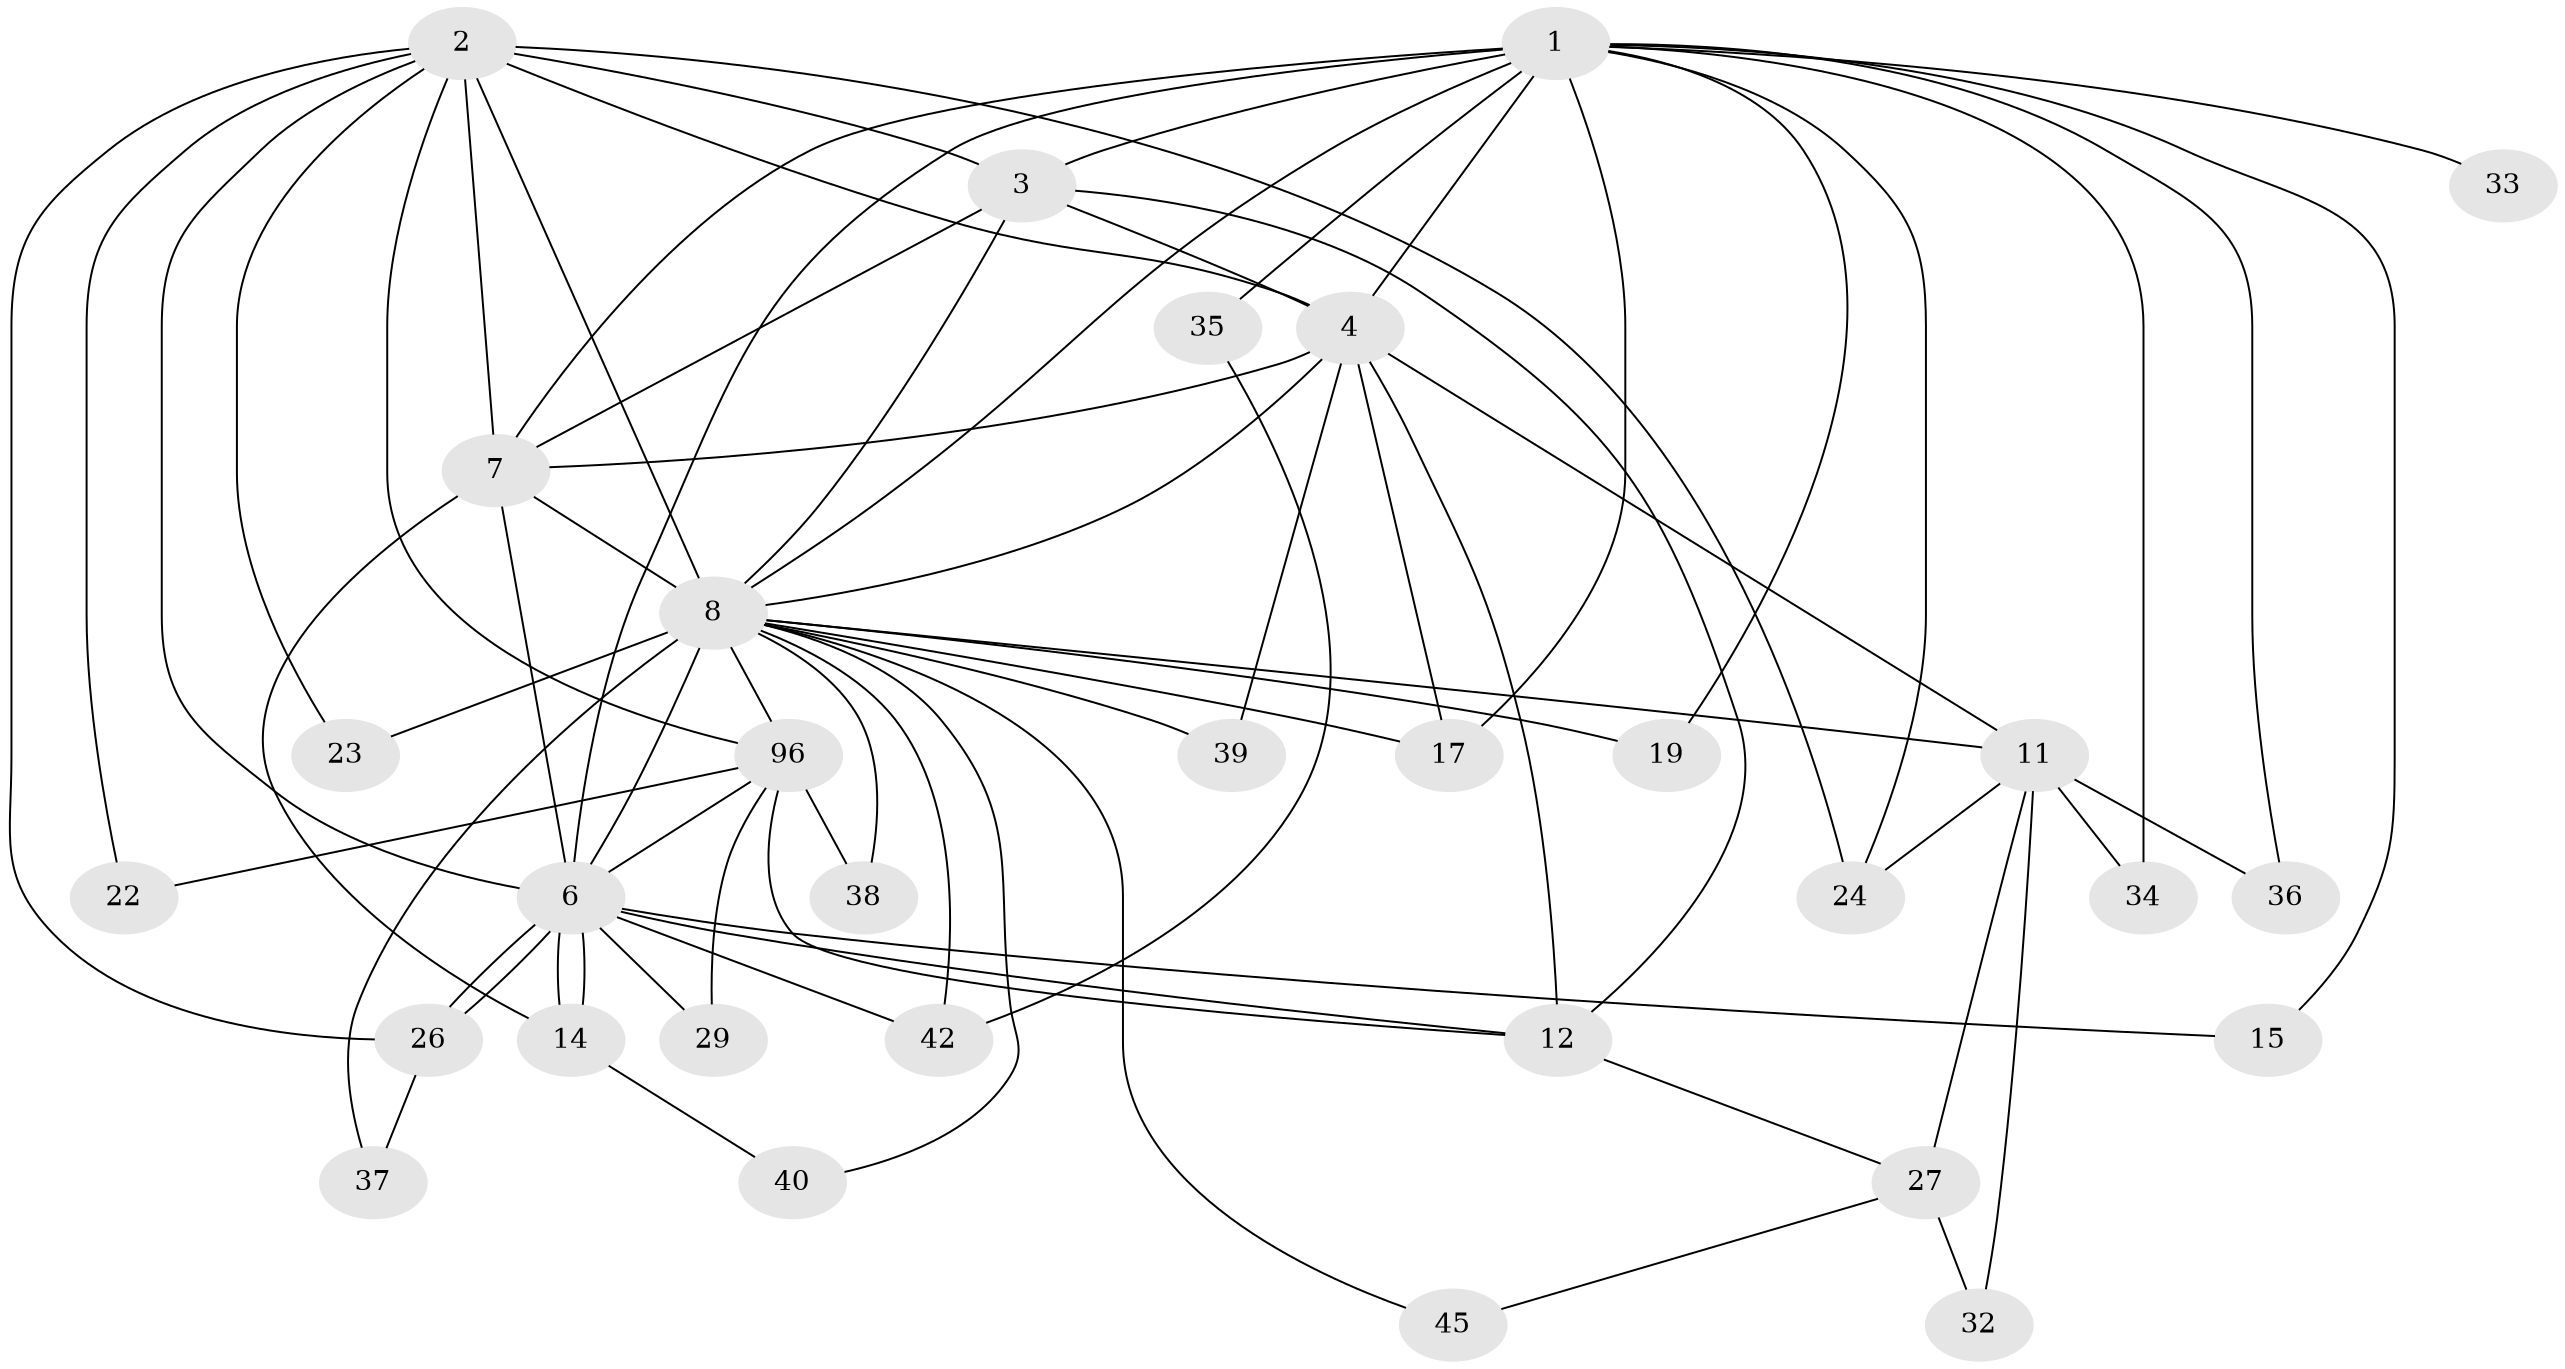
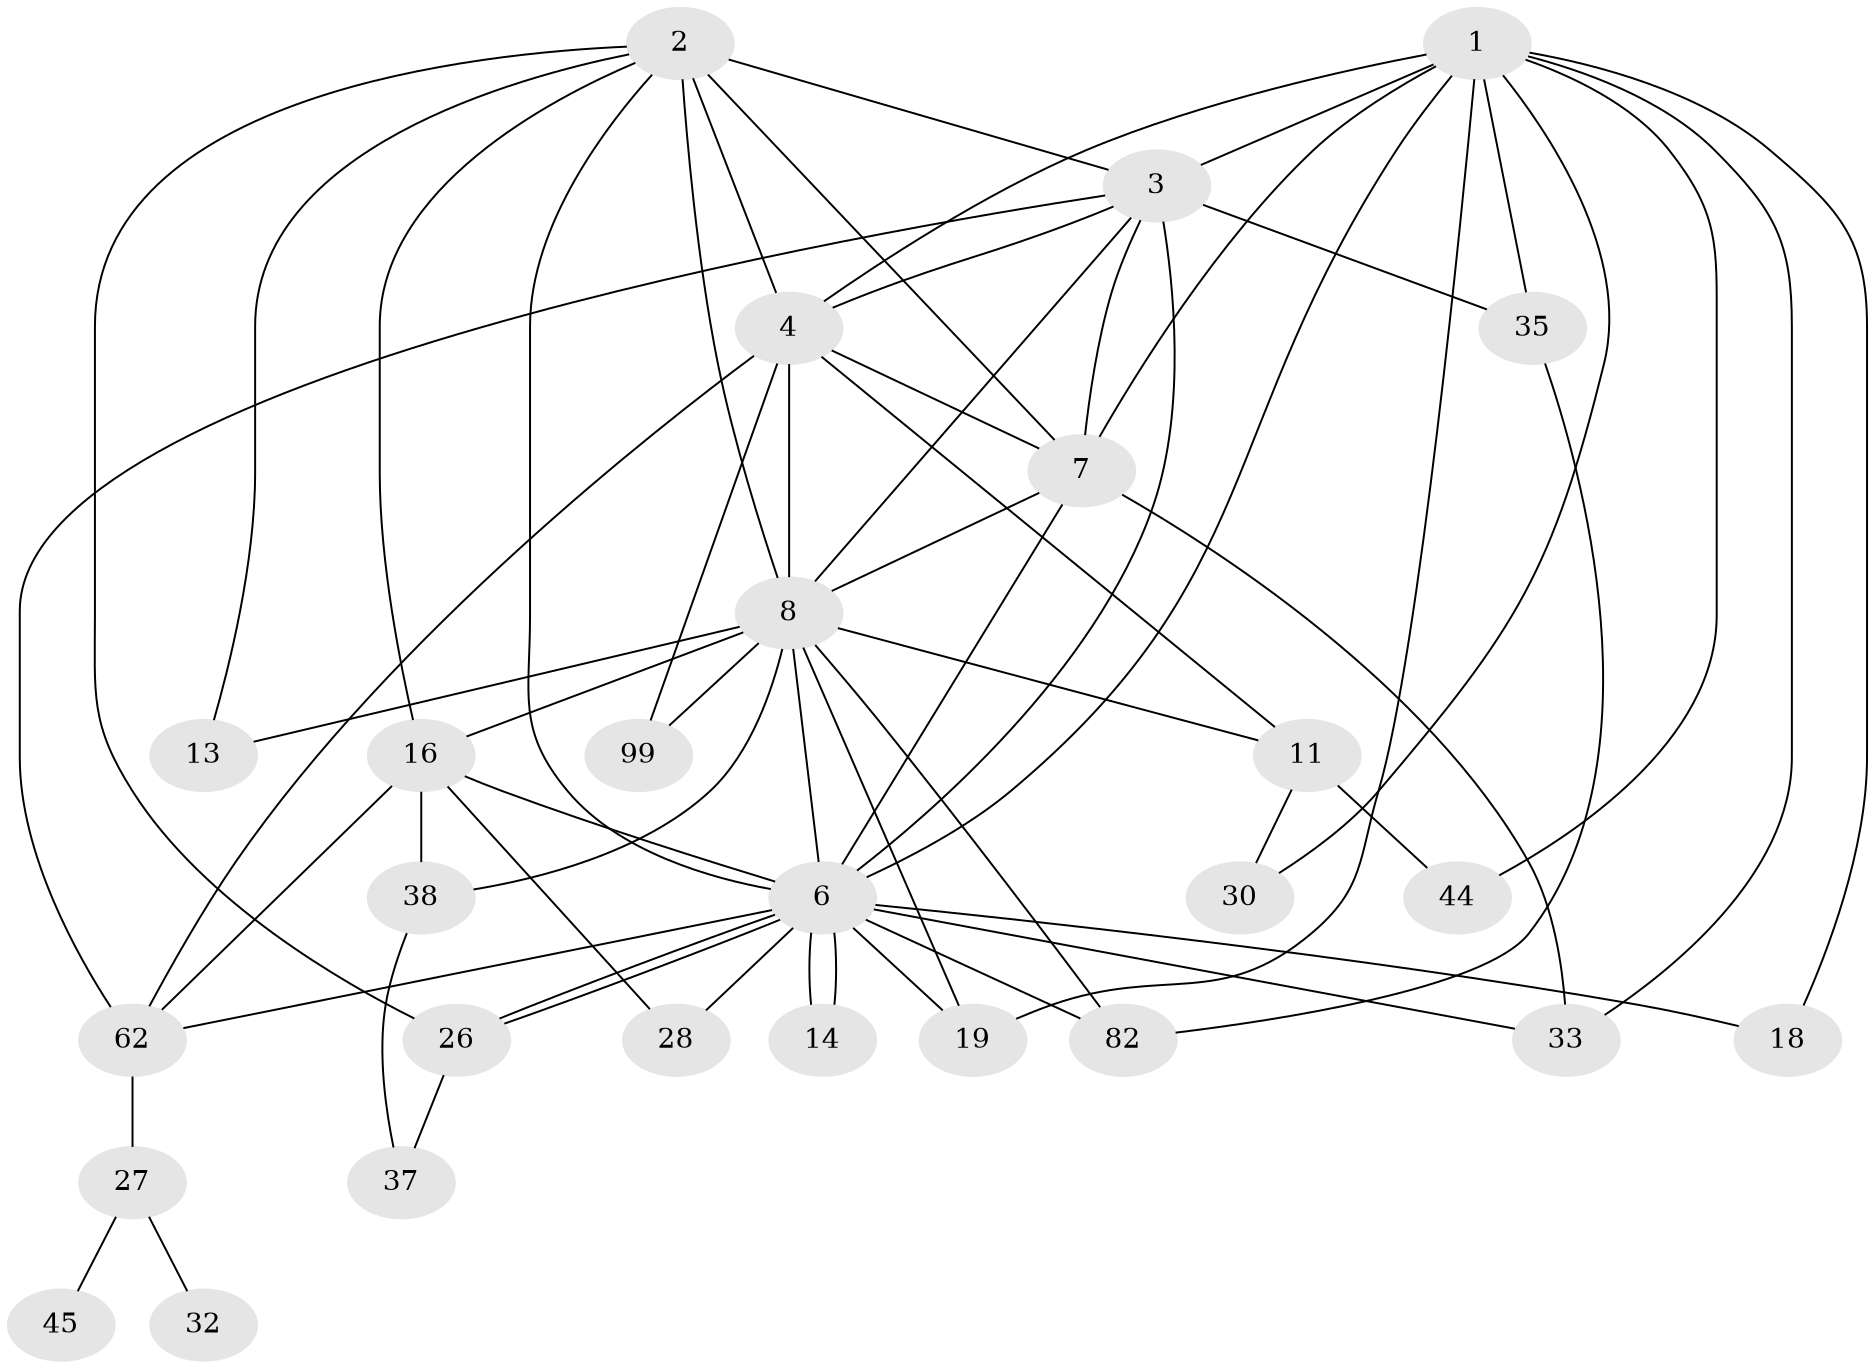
edge "3" -- "35": added
edge "1" -- "8": removed
edge "3" -- "6": added
node "23": label "23" -> "13"
node "96": label "96" -> "16"
node "39": label "39" -> "99"
node "17": removed
edge "7" -- "14": now "7" -- "33"
edge "8" -- "37": now "38" -- "37"
node "22": removed
node "24": removed
node "34": label "34" -> "44"
node "36": label "36" -> "30"
edge "8" -- "45": removed
edge "6" -- "19": added
edge "6" -- "33": added
edge "11" -- "27": removed
node "29": label "29" -> "28"
node "42": label "42" -> "82"
node "12": label "12" -> "62"
node "15": label "15" -> "18"
edge "11" -- "32": removed
node "40": removed
